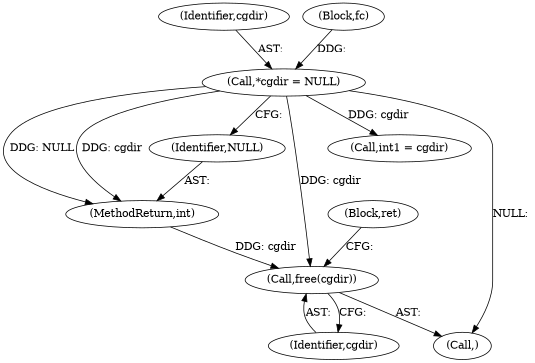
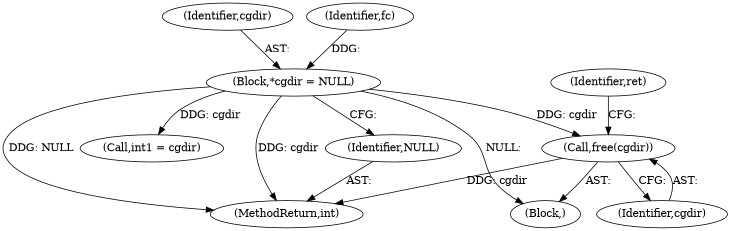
node "(Block,fc)": label "(Block,fc)" -> "(Identifier,fc)"
node "(Call,*cgdir = NULL)": label "(Call,*cgdir = NULL)" -> "(Block,*cgdir = NULL)"
node "(Block,ret)": label "(Block,ret)" -> "(Identifier,ret)"
edge "(MethodReturn,int)" -> "(Call,free(cgdir))": reversed
node "(Call,)": label "(Call,)" -> "(Block,)"
